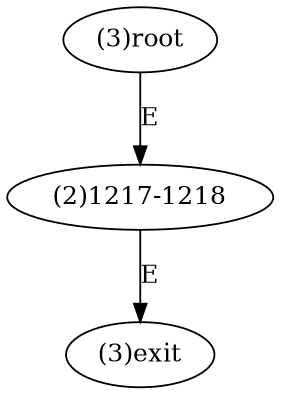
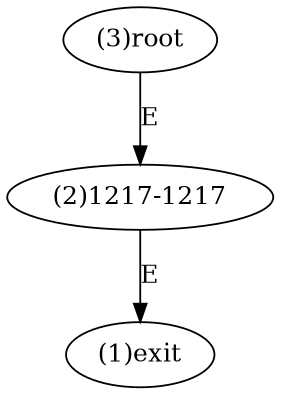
node "(2)1217-1218": label "(2)1217-1218" -> "(2)1217-1217"
node "(3)exit": label "(3)exit" -> "(1)exit"
